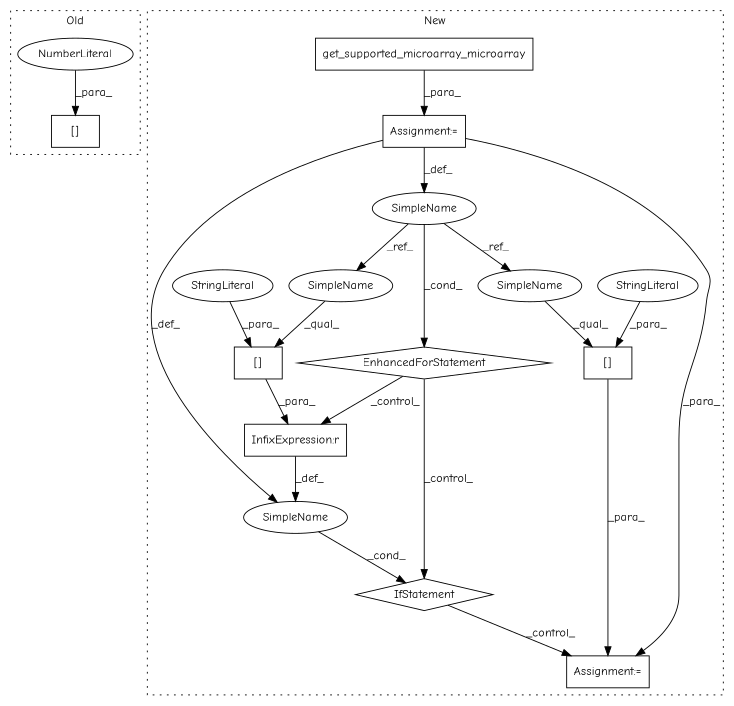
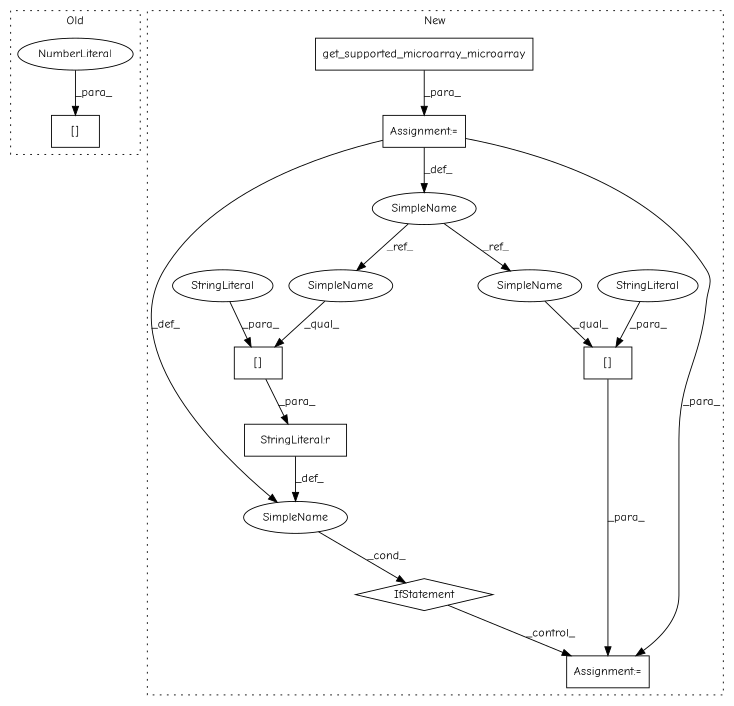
node "EnhancedForStatement": removed
node "InfixExpression:r": label "InfixExpression:r" -> "StringLiteral:r"
